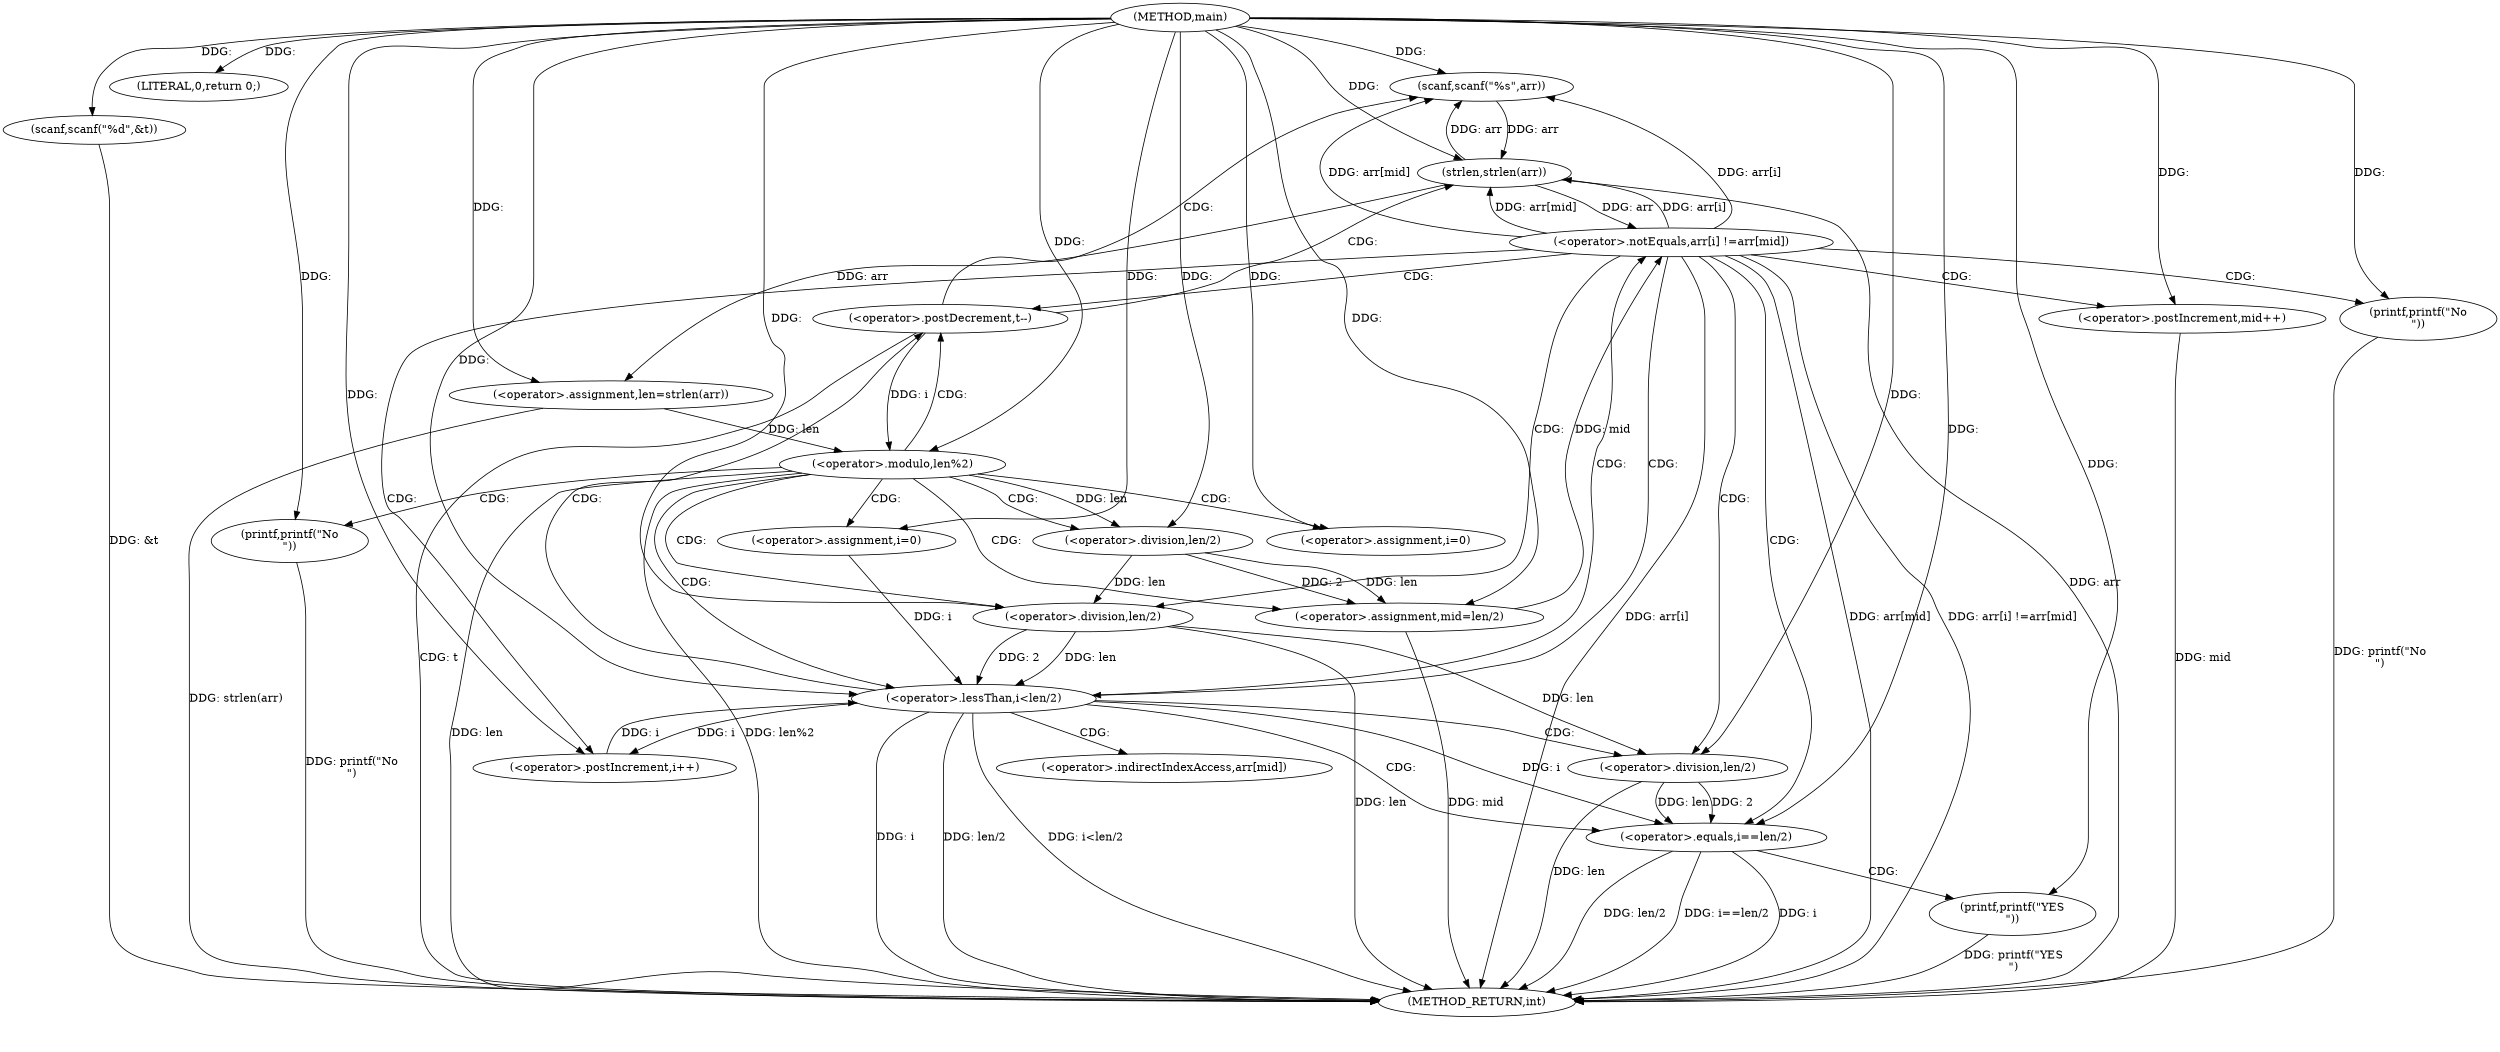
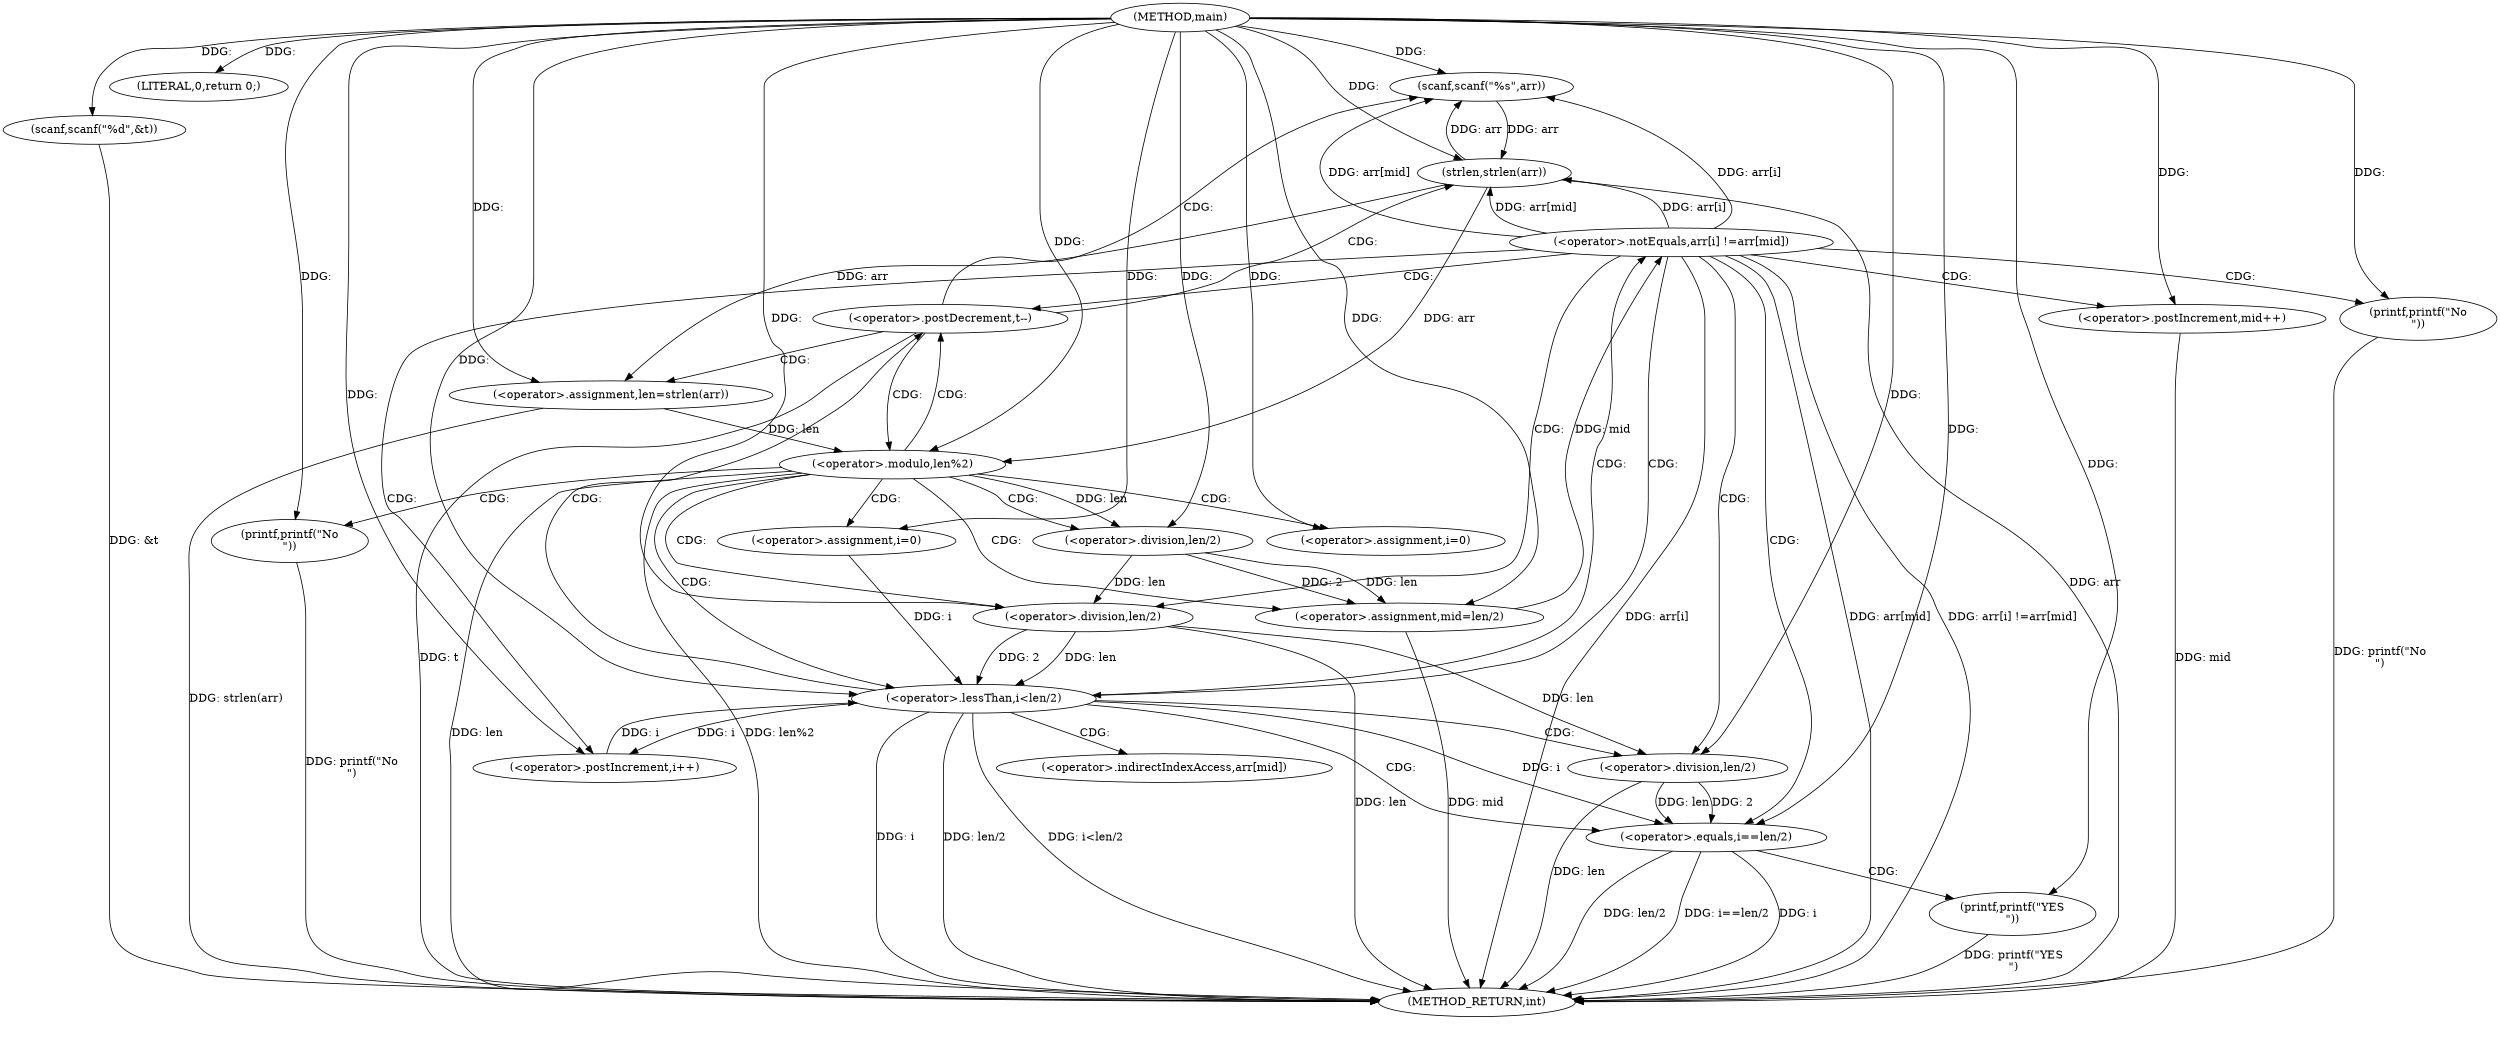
edge "(strlen,strlen(arr))" -> "(<operator>.notEquals,arr[i] !=arr[mid])": now "(strlen,strlen(arr))" -> "(<operator>.modulo,len%2)"
edge "(<operator>.postDecrement,t--)" -> "(<operator>.assignment,len=strlen(arr))": added, label "CDG:"
edge "(<operator>.postDecrement,t--)" -> "(<operator>.modulo,len%2)": label "DDG: i" -> "CDG: "
edge "(<operator>.postDecrement,t--)" -> "(METHOD_RETURN,int)": label "CDG: t" -> "DDG: t"
